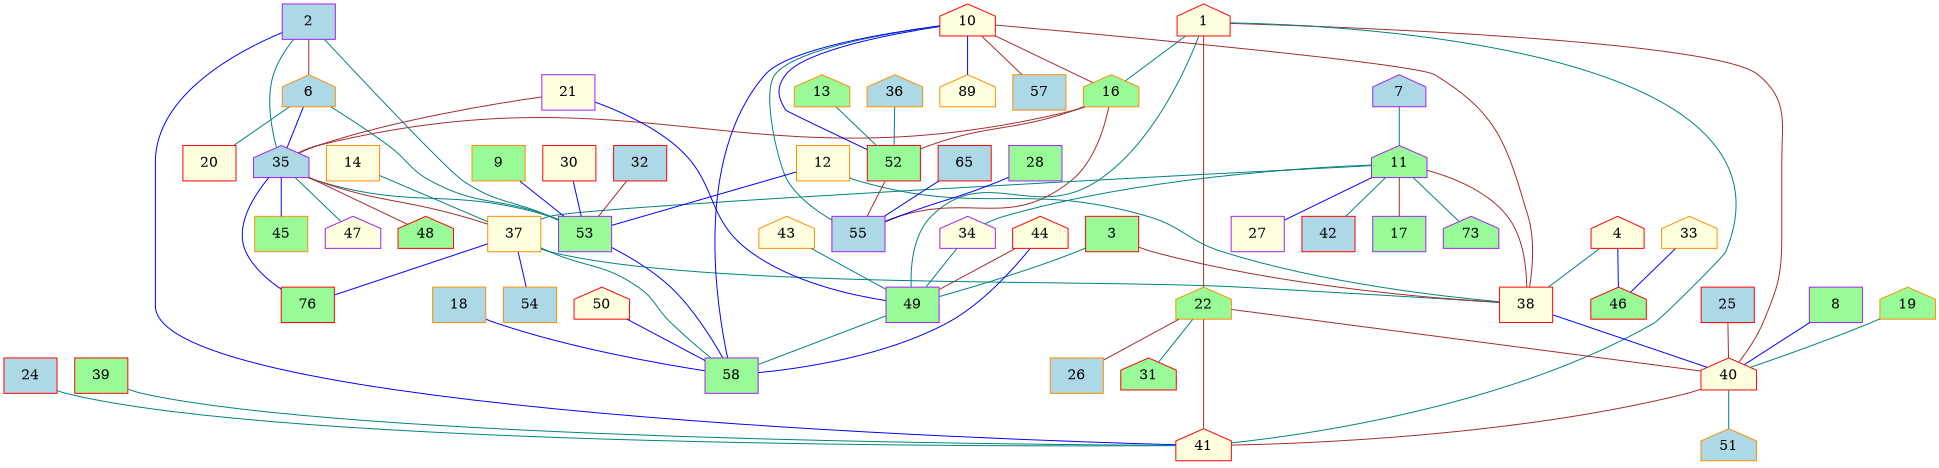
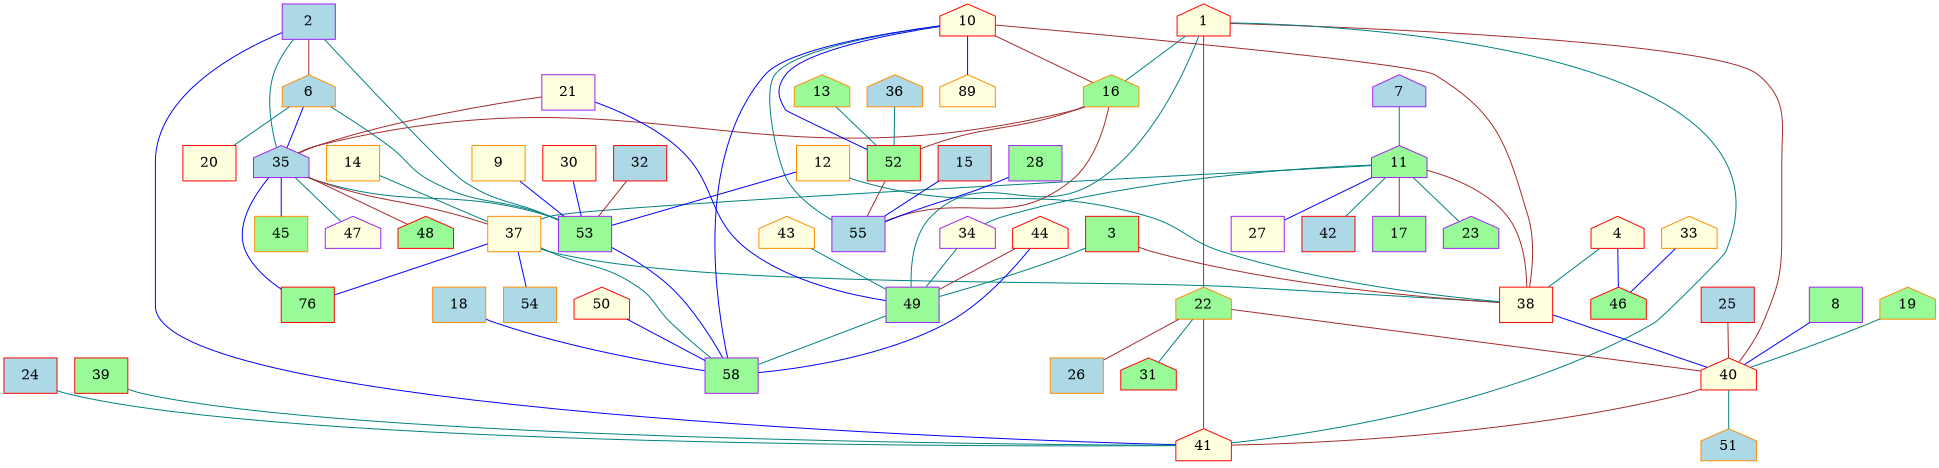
node "57": removed
node "9": fillcolor palegreen -> lightyellow
node "65": label "65" -> "15"
node "73": label "73" -> "23"
